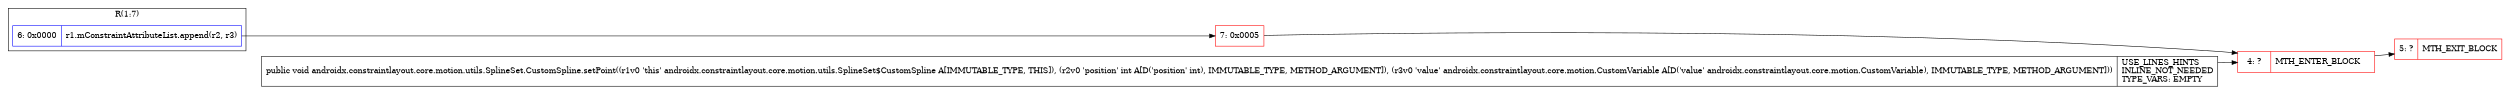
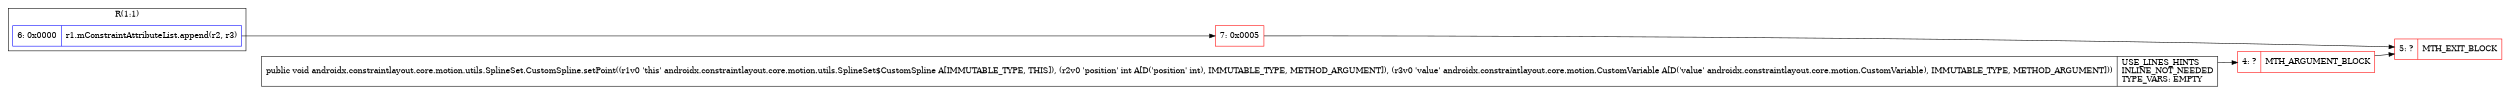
cluster "R(1:7)": label "R(1:7)" -> "R(1:1)"
edge "7: 0x0005" -> "4: ?": now "7: 0x0005" -> "5: ?"
node "4: ?": text "MTH_ENTER_BLOCK" -> "MTH_ARGUMENT_BLOCK"
